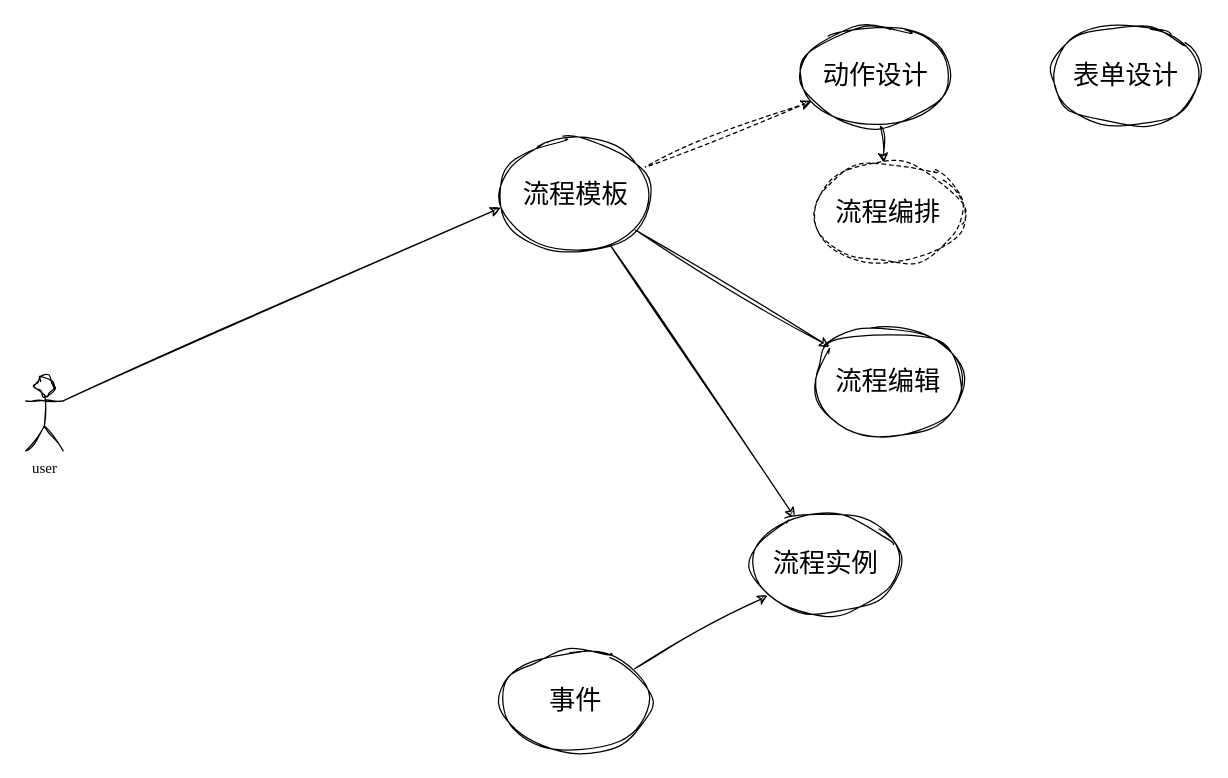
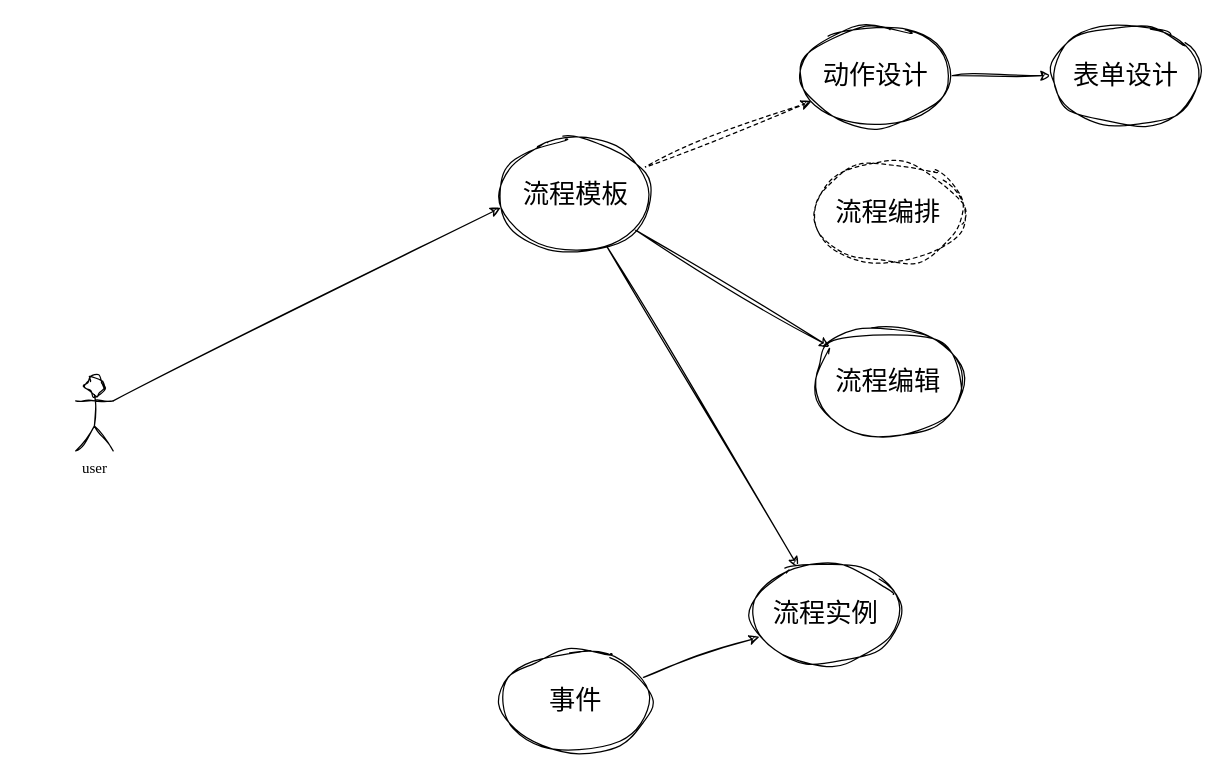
edge "动作设计" -> "流程编排": now "动作设计" -> "表单设计"
node "user": moved (44, 413) -> (94, 413)
node "流程实例": moved (826, 563) -> (826, 613)
